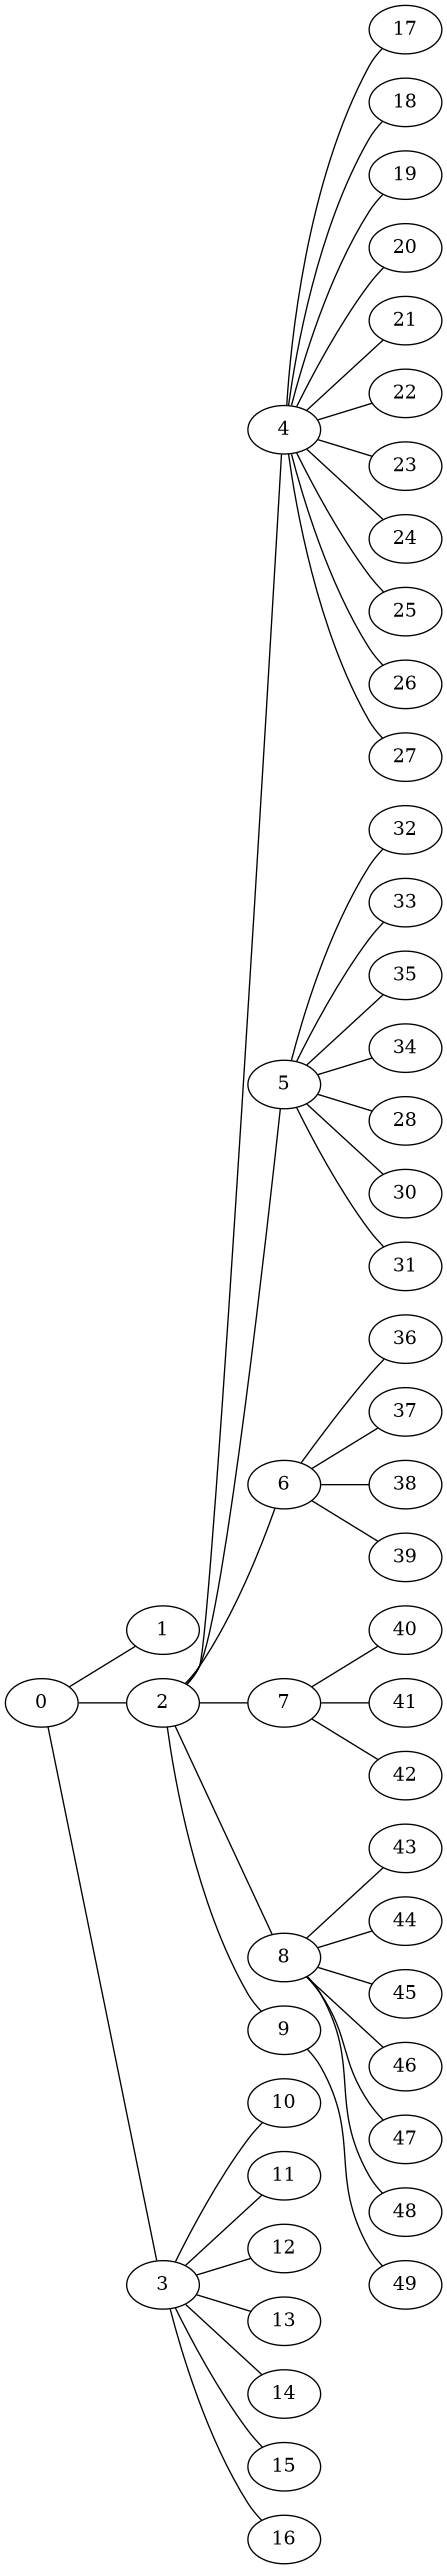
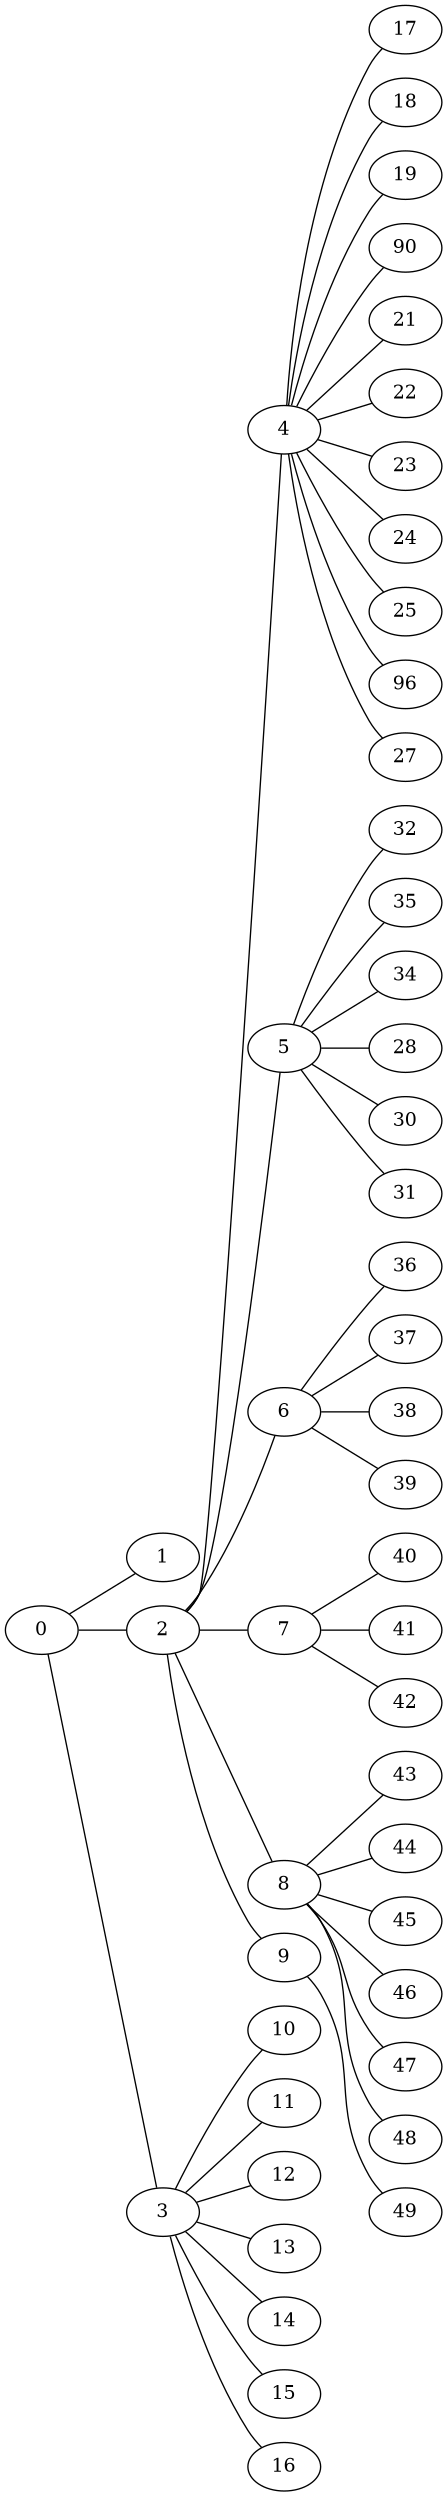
node "20": label "20" -> "90"
node "26": label "26" -> "96"
node "33": removed
